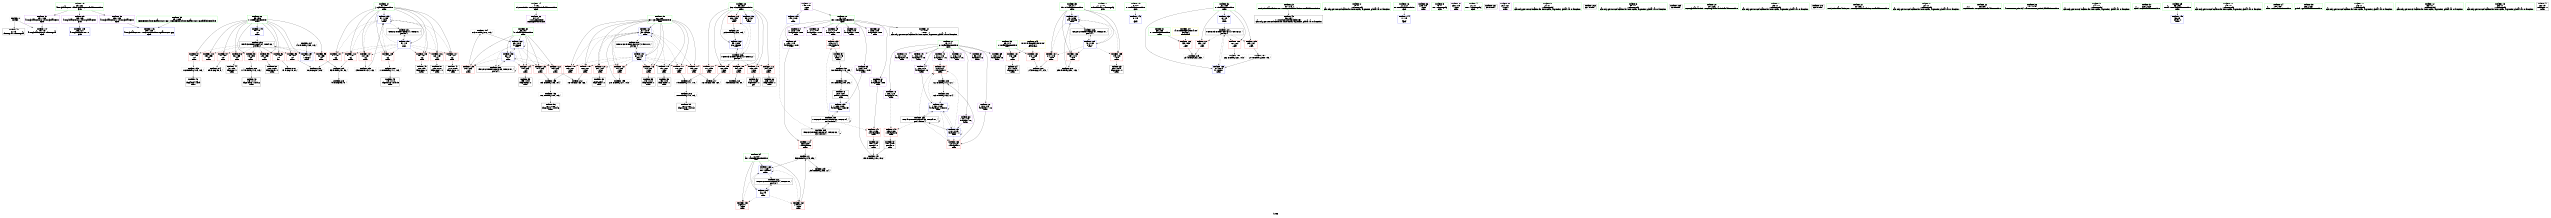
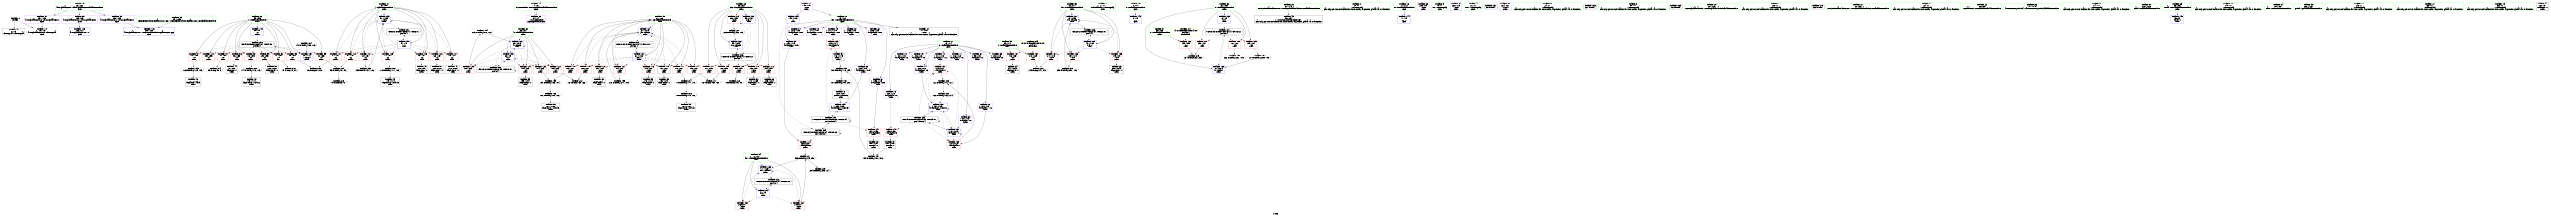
node "NodeID: 52": text "get" -> "main"
